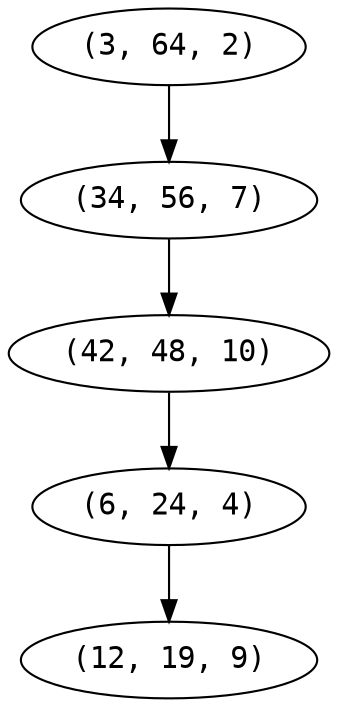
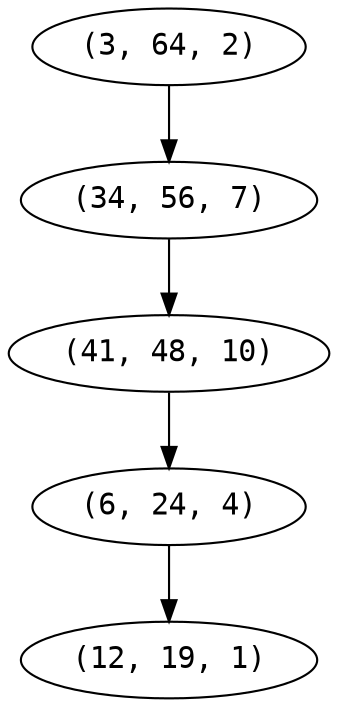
node "(42, 48, 10)": label "(42, 48, 10)" -> "(41, 48, 10)"
node "(12, 19, 9)": label "(12, 19, 9)" -> "(12, 19, 1)"
